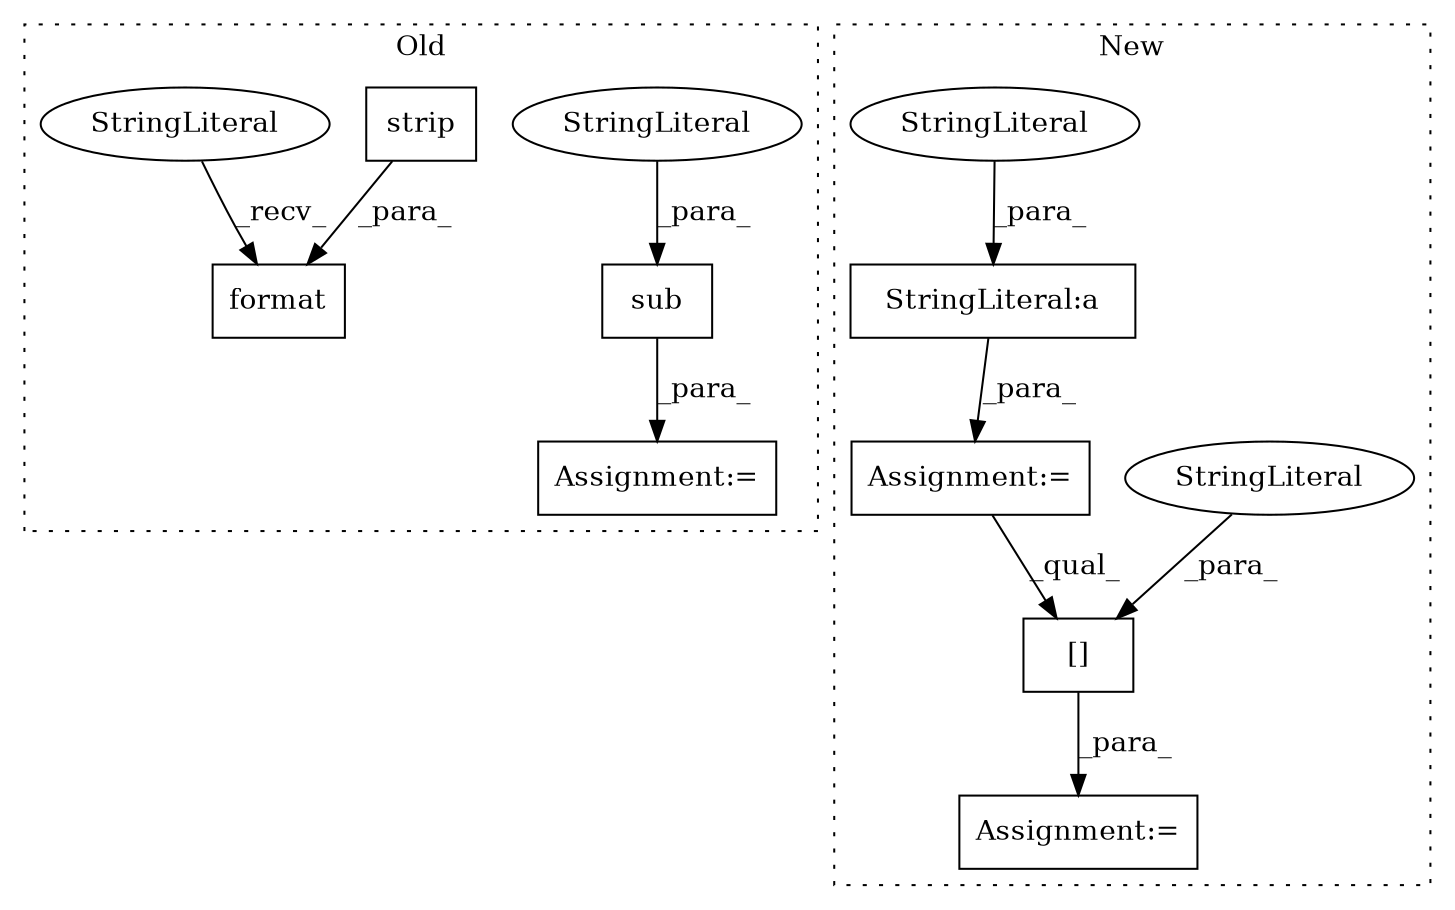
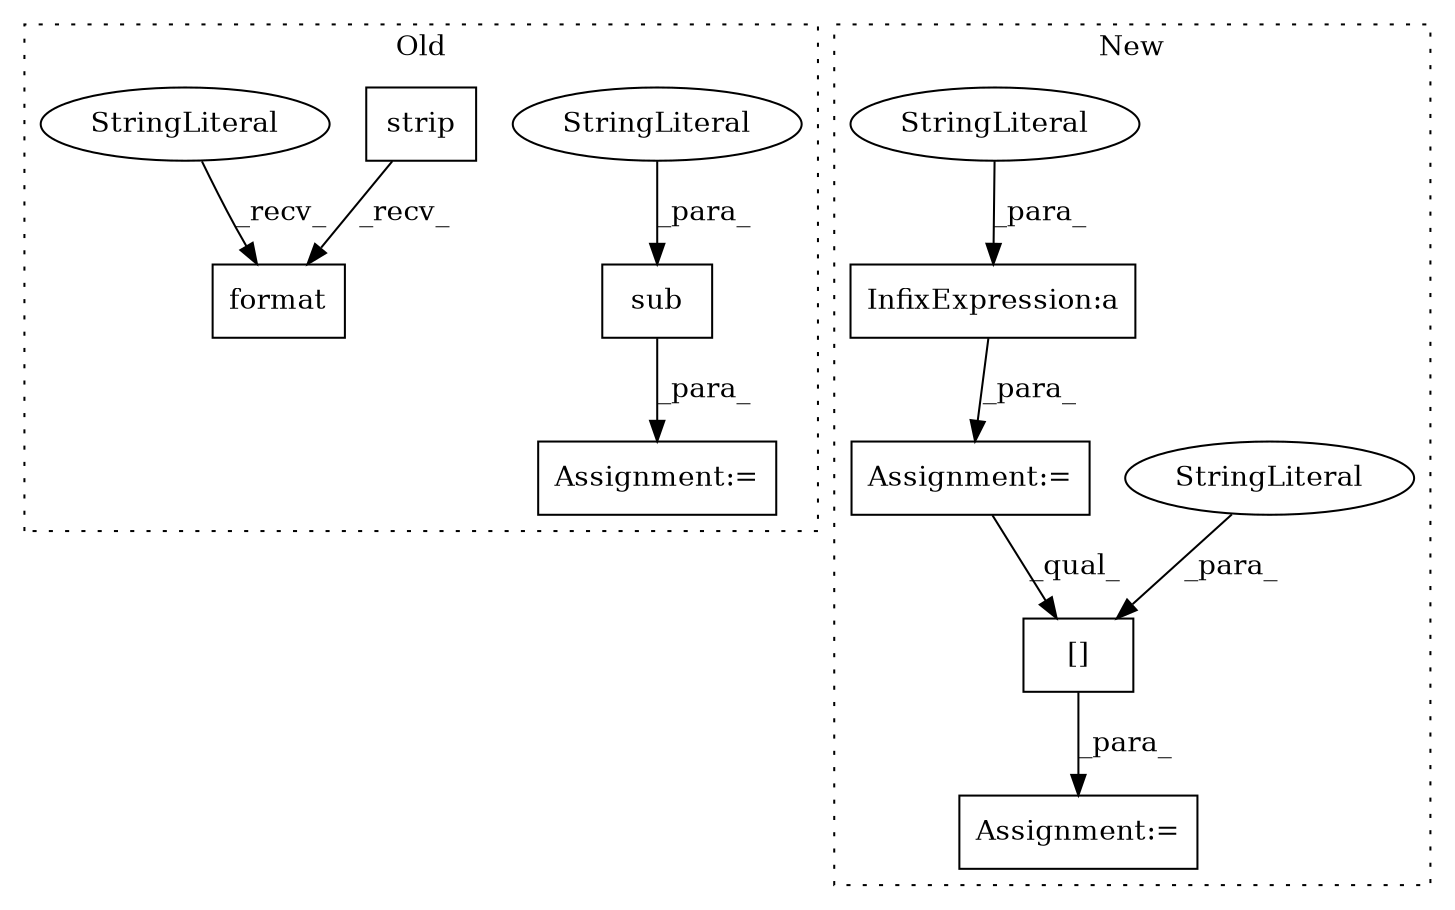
edge "strip" -> "format": label "_para_" -> "_recv_"
node "StringLiteral:a": label "StringLiteral:a" -> "InfixExpression:a"
